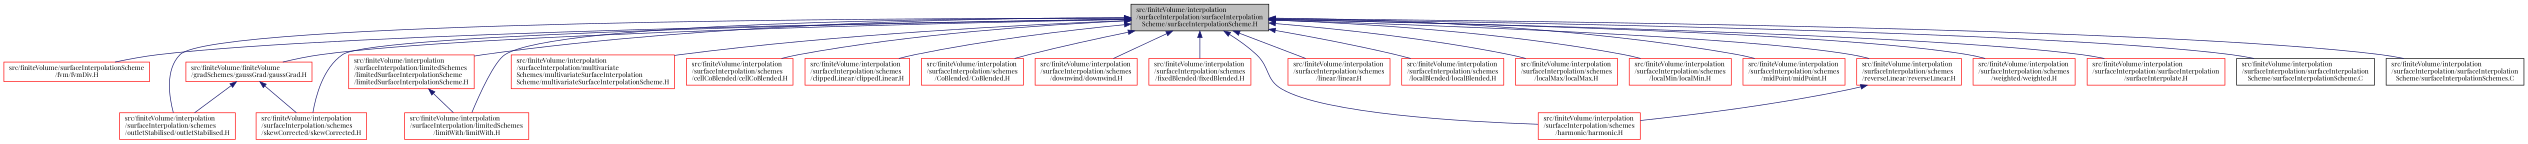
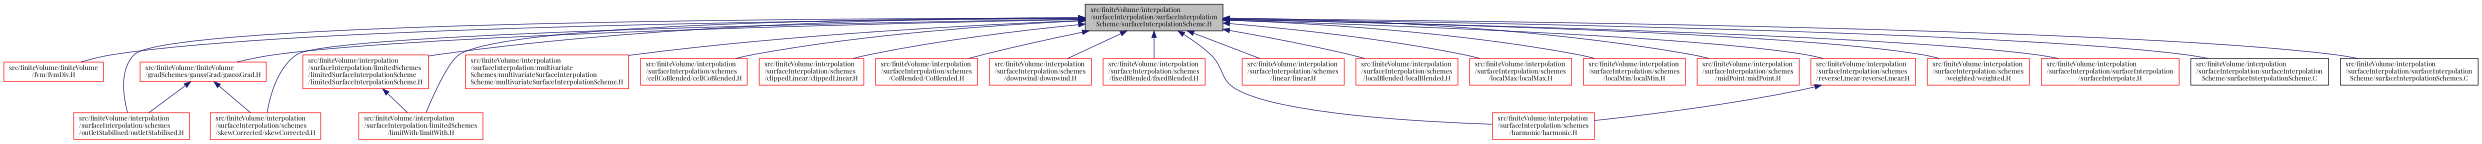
node "src/finiteVolume/surfaceInterpolationScheme /fvm/fvmDiv.H": label "src/finiteVolume/surfaceInterpolationScheme /fvm/fvmDiv.H" -> "src/finiteVolume/finiteVolume /fvm/fvmDiv.H"
